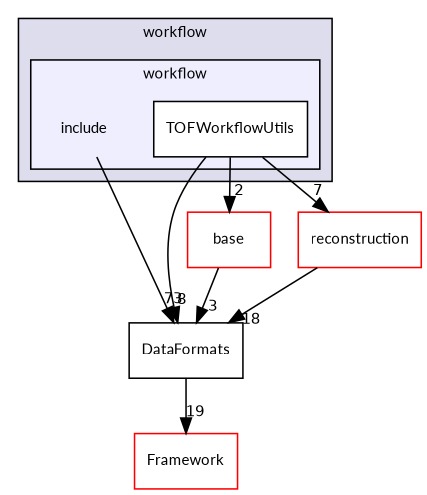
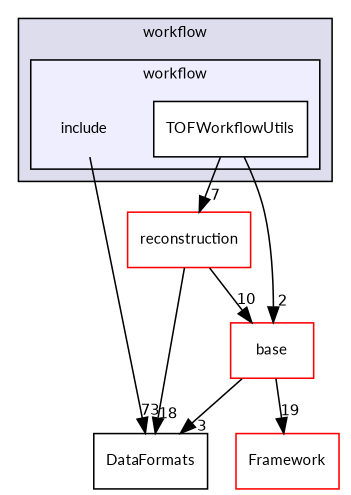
edge "TOFWorkflowUtils" -> "DataFormats": removed
edge "reconstruction" -> "base": added
edge "DataFormats" -> "Framework": now "base" -> "Framework"
